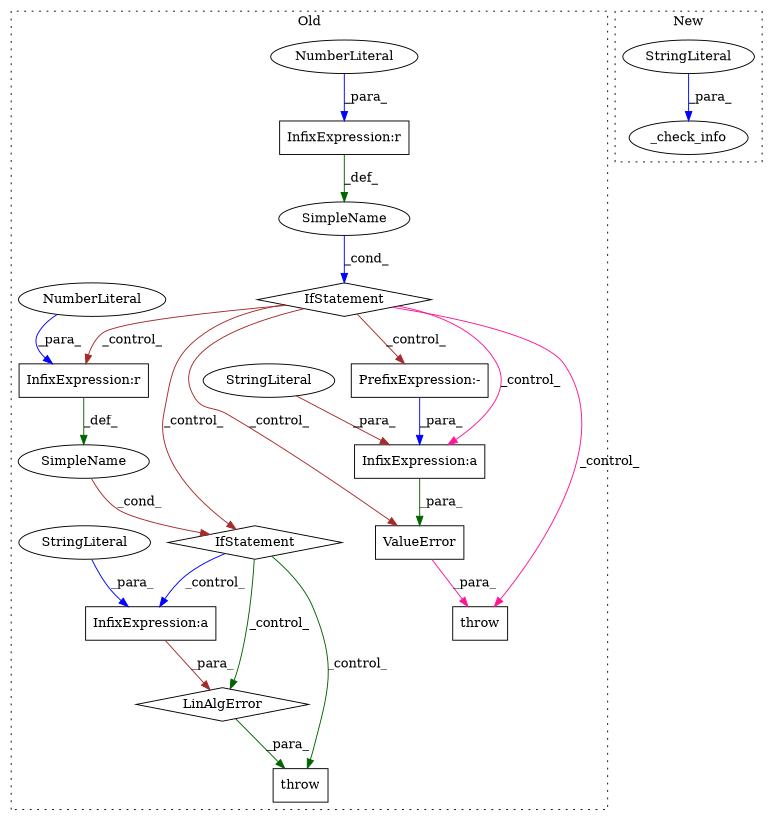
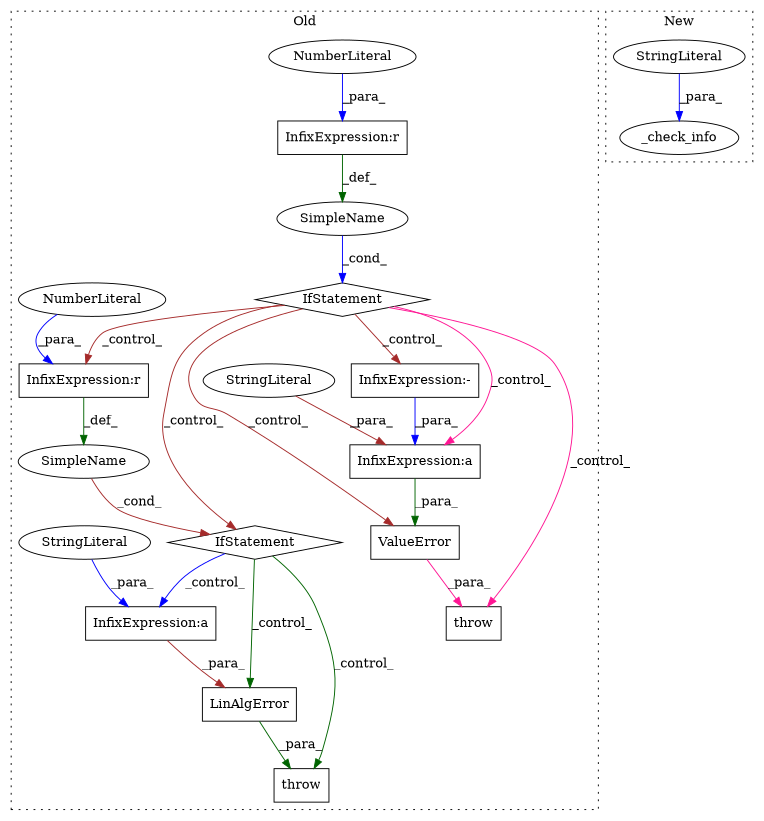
node "PrefixExpression:-": label "PrefixExpression:-" -> "InfixExpression:-"
node "LinAlgError": shape diamond -> box
